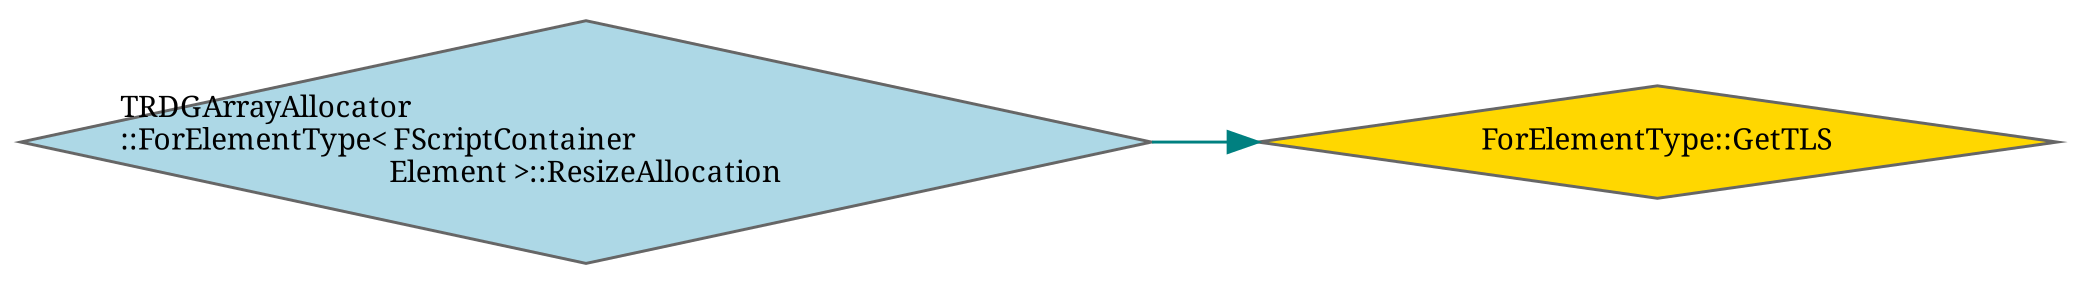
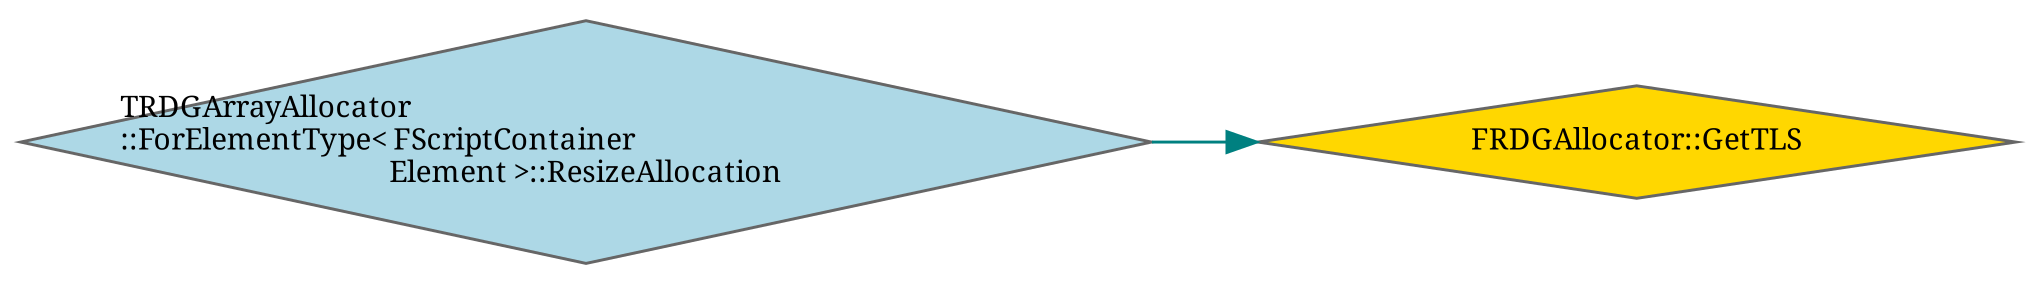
node "ForElementType::GetTLS": label "ForElementType::GetTLS" -> "FRDGAllocator::GetTLS"
